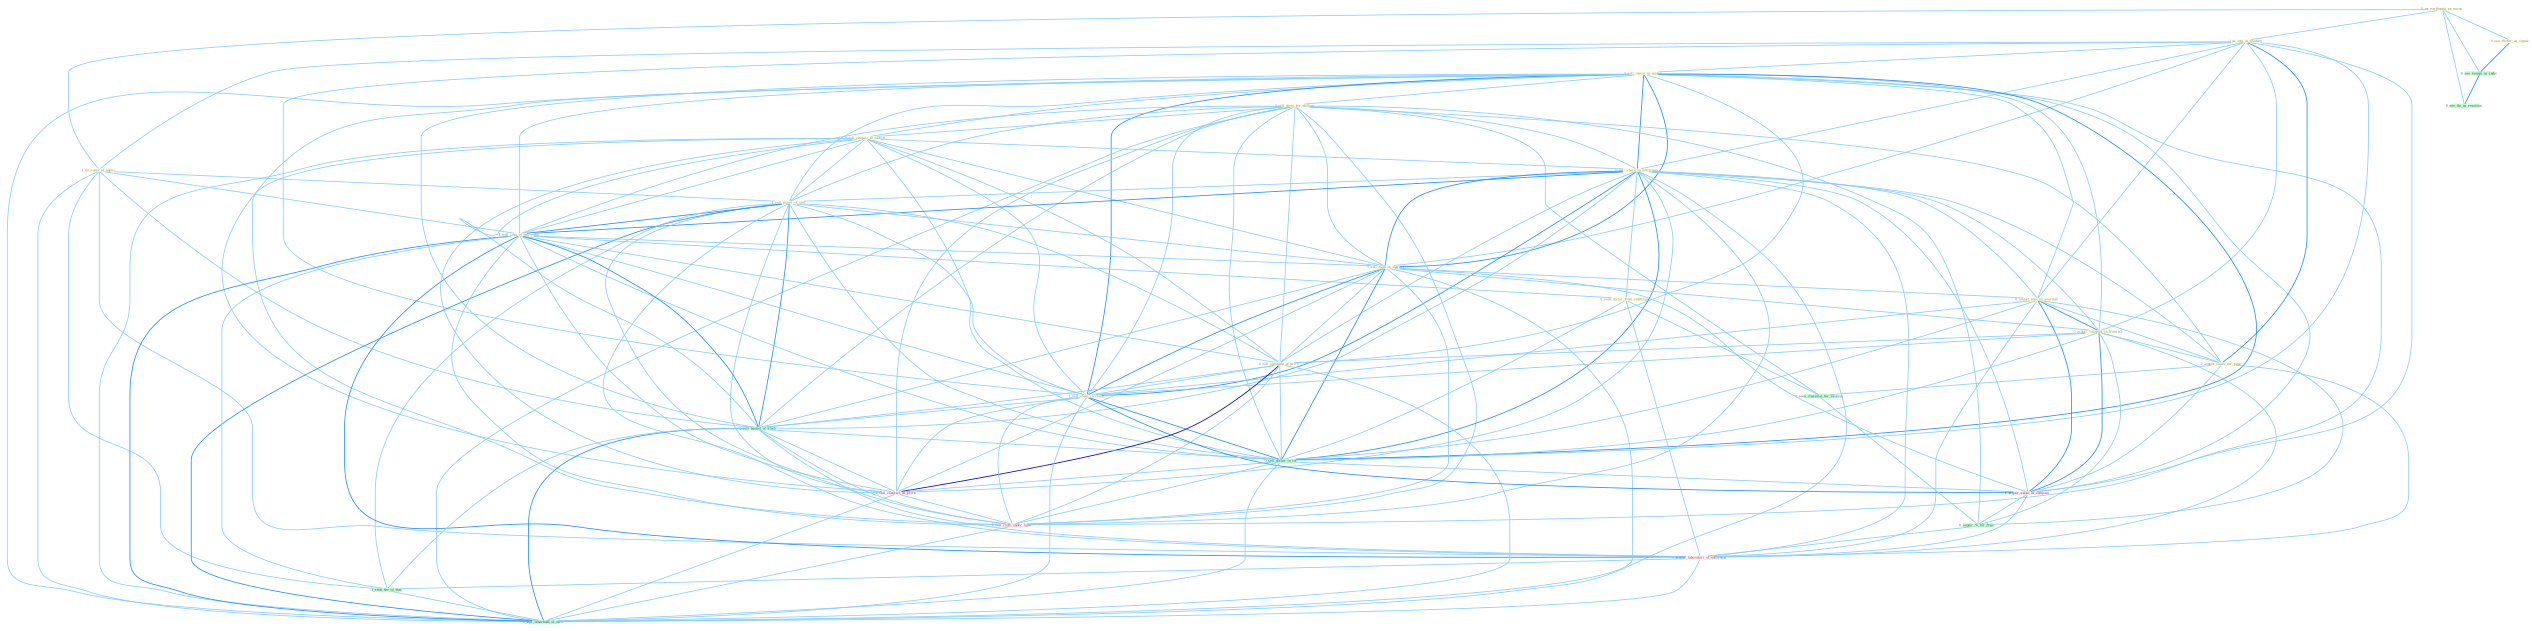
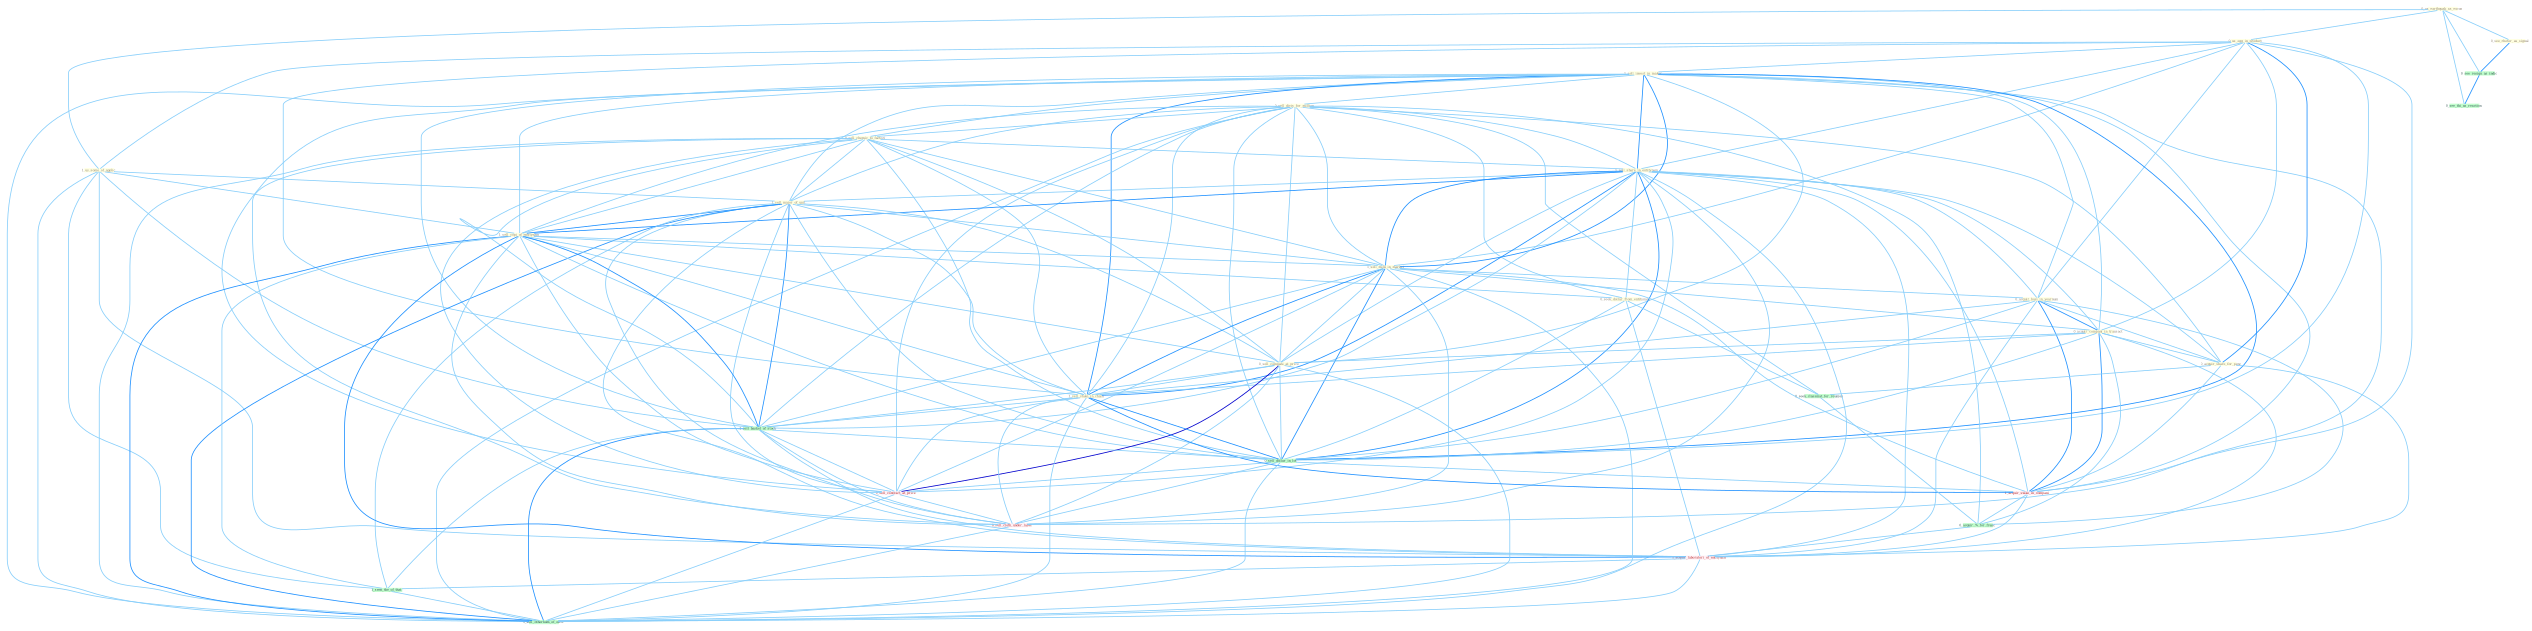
edge "0_sell_divis_for_million" -- "0_sell_cloth_under_label": now "0_sell_divis_for_million" -- "0_seek_dollar_from_entitynam"
